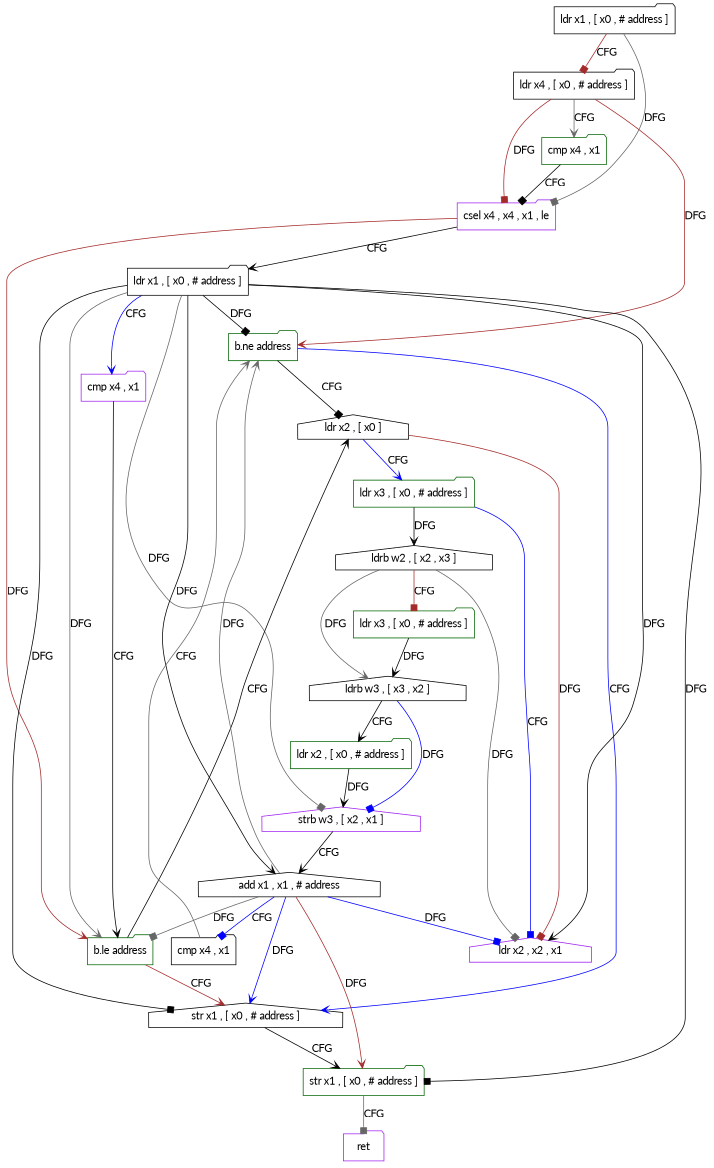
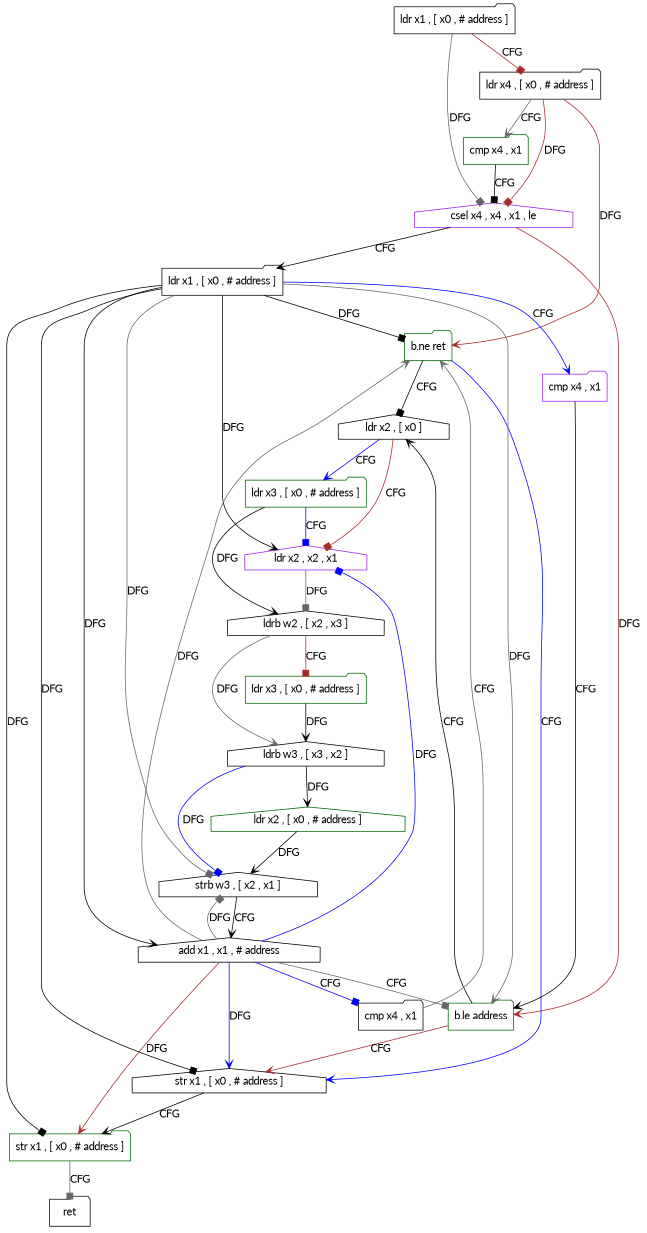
node "csel x4 , x4 , x1 , le": shape folder -> house
node "b.ne address": label "b.ne address" -> "b.ne ret"
edge "ldr x2 , [ x0 ]" -> "ldr x2 , x2 , x1": label "DFG" -> "CFG"
edge "ldrb w3 , [ x3 , x2 ]" -> "ldr x2 , [ x0 , # address ]": label "CFG" -> "DFG"
edge "ldrb w2 , [ x2 , x3 ]" -> "ldr x2 , x2 , x1": reversed
node "ldr x2 , [ x0 , # address ]": shape folder -> house
node "strb w3 , [ x2 , x1 ]": color purple -> black
edge "add x1 , x1 , # address" -> "b.le address": label "DFG" -> "CFG"
edge "add x1 , x1 , # address" -> "strb w3 , [ x2 , x1 ]": added, label "DFG"
node "ret": color purple -> black
